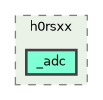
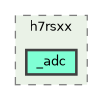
cluster "h0rsxx": label "h0rsxx" -> "h7rsxx"
